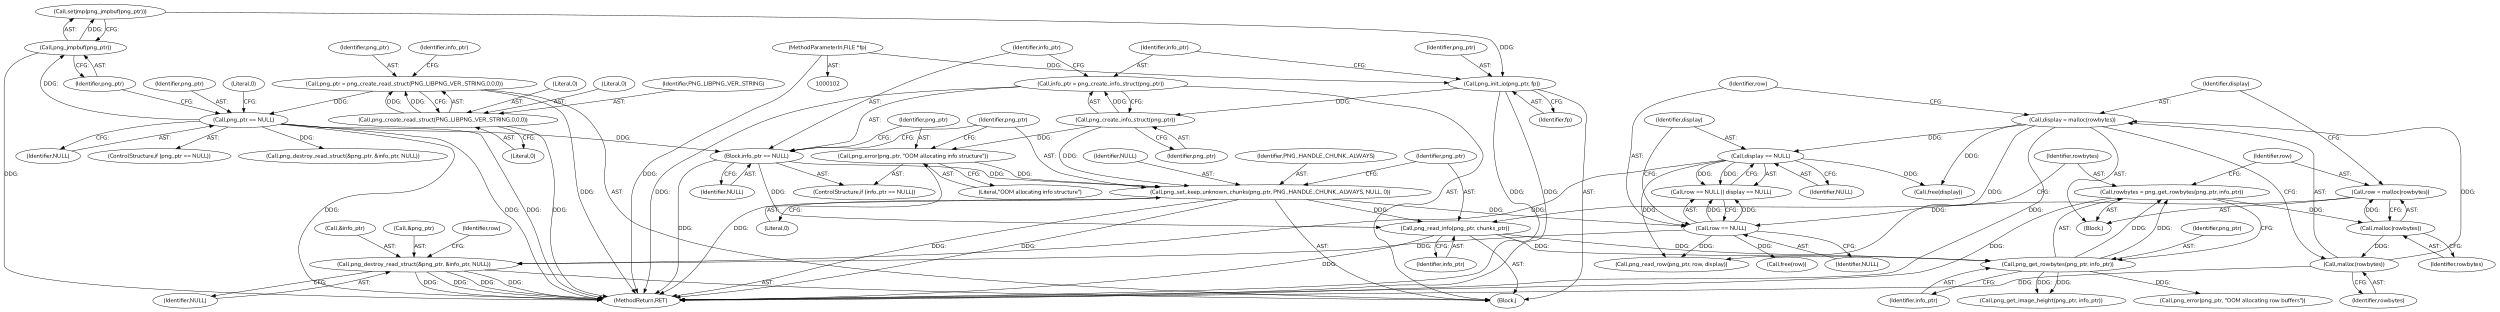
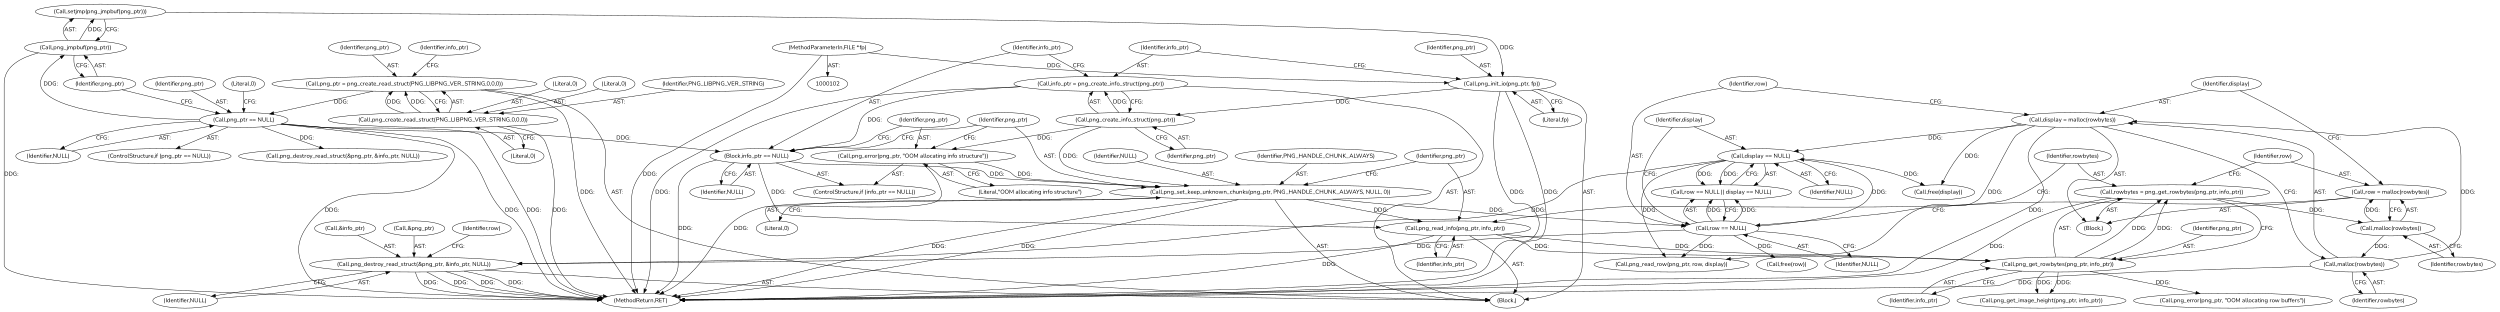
edge "(Call,info_ptr = png_create_info_struct(png_ptr))" -> "(Block,info_ptr == NULL)": label "AST: " -> "DDG: "
node "(Identifier,fp)": label "(Identifier,fp)" -> "(Literal,fp)"
edge "(Call,row == NULL)" -> "(Call,display == NULL)": added, label "DDG:"
edge "(Call,row = malloc(rowbytes))" -> "(Call,row == NULL)": label "DDG: " -> "CFG: "
node "(Call,png_read_info(png_ptr, chunks_ptr))": label "(Call,png_read_info(png_ptr, chunks_ptr))" -> "(Call,png_read_info(png_ptr, info_ptr))"
